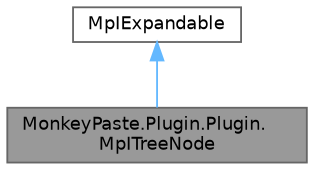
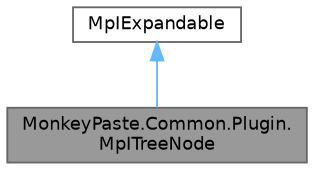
node "MonkeyPaste.Plugin.Plugin. MpITreeNode": label "MonkeyPaste.Plugin.Plugin. MpITreeNode" -> "MonkeyPaste.Common.Plugin. MpITreeNode"
